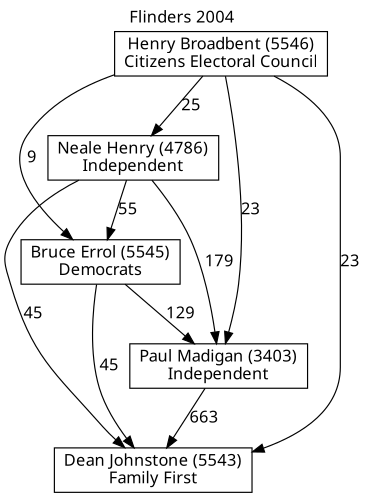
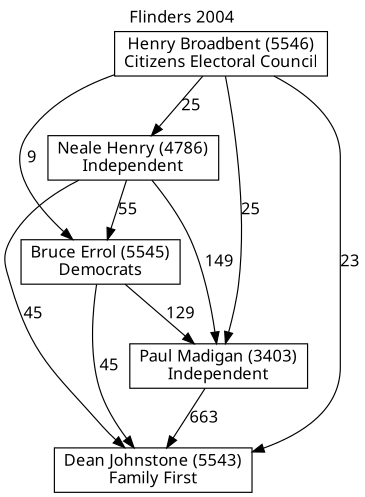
edge "Henry Broadbent (5546) Citizens Electoral Council" -> "Paul Madigan (3403) Independent": label "23" -> "25"
edge "Neale Henry (4786) Independent" -> "Paul Madigan (3403) Independent": label "179" -> "149"
